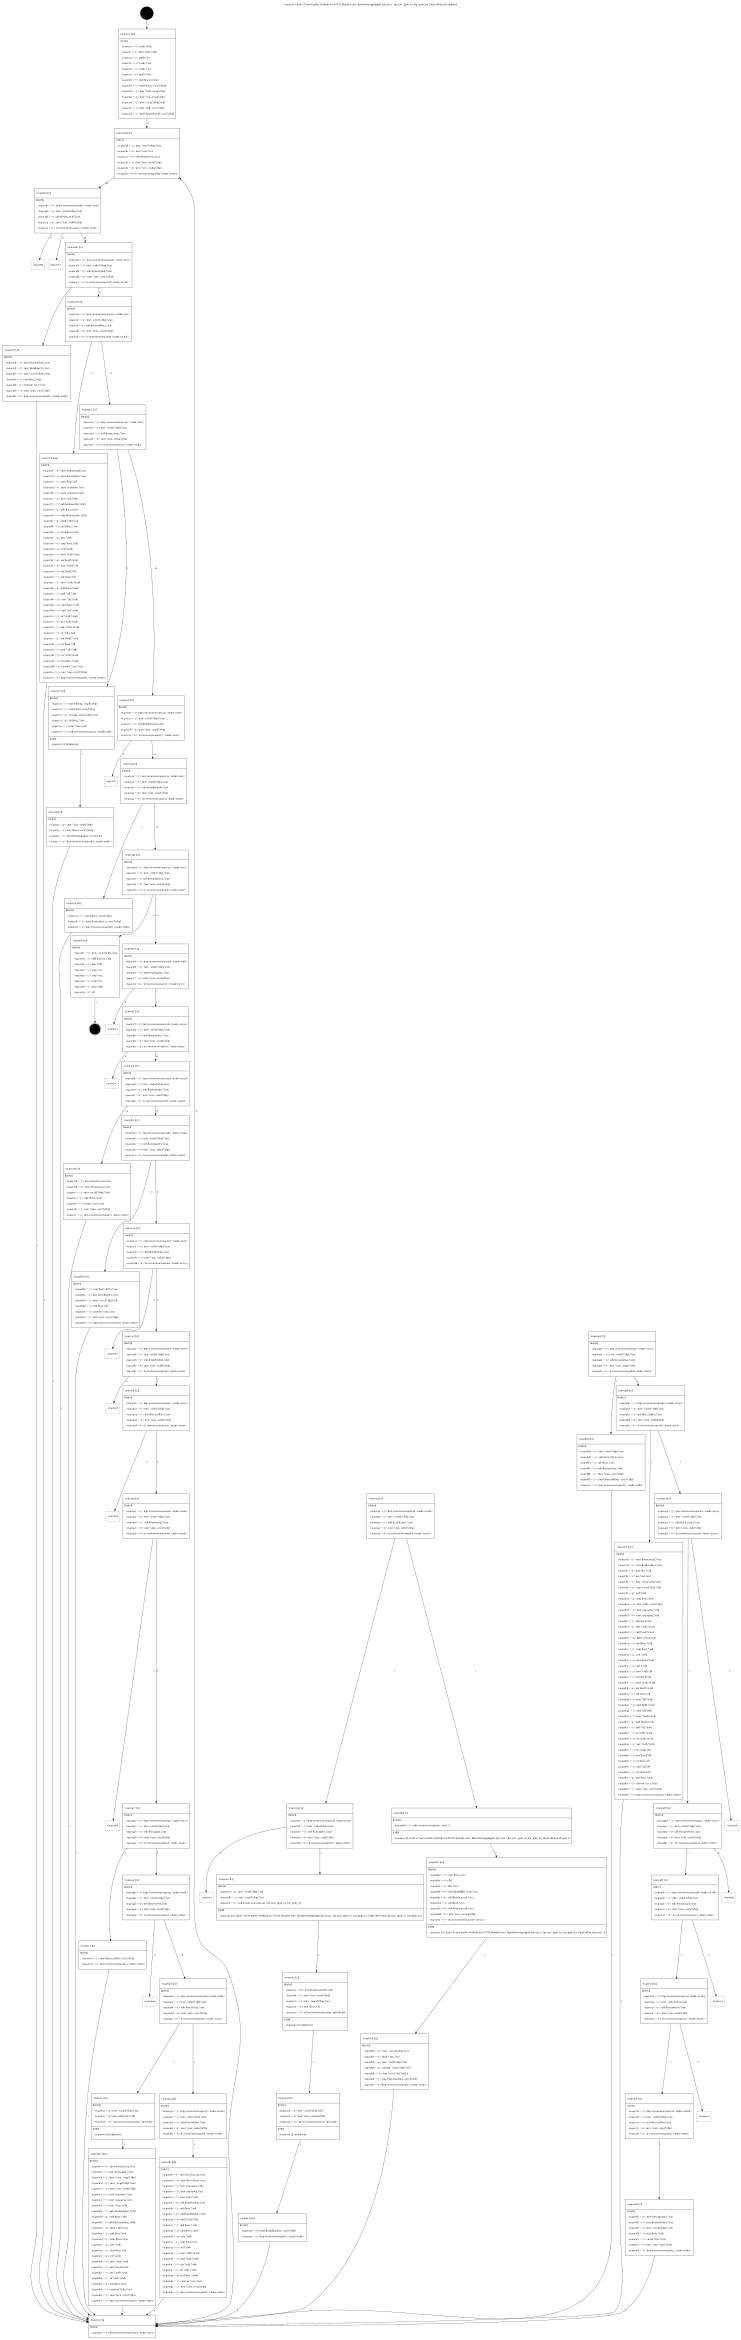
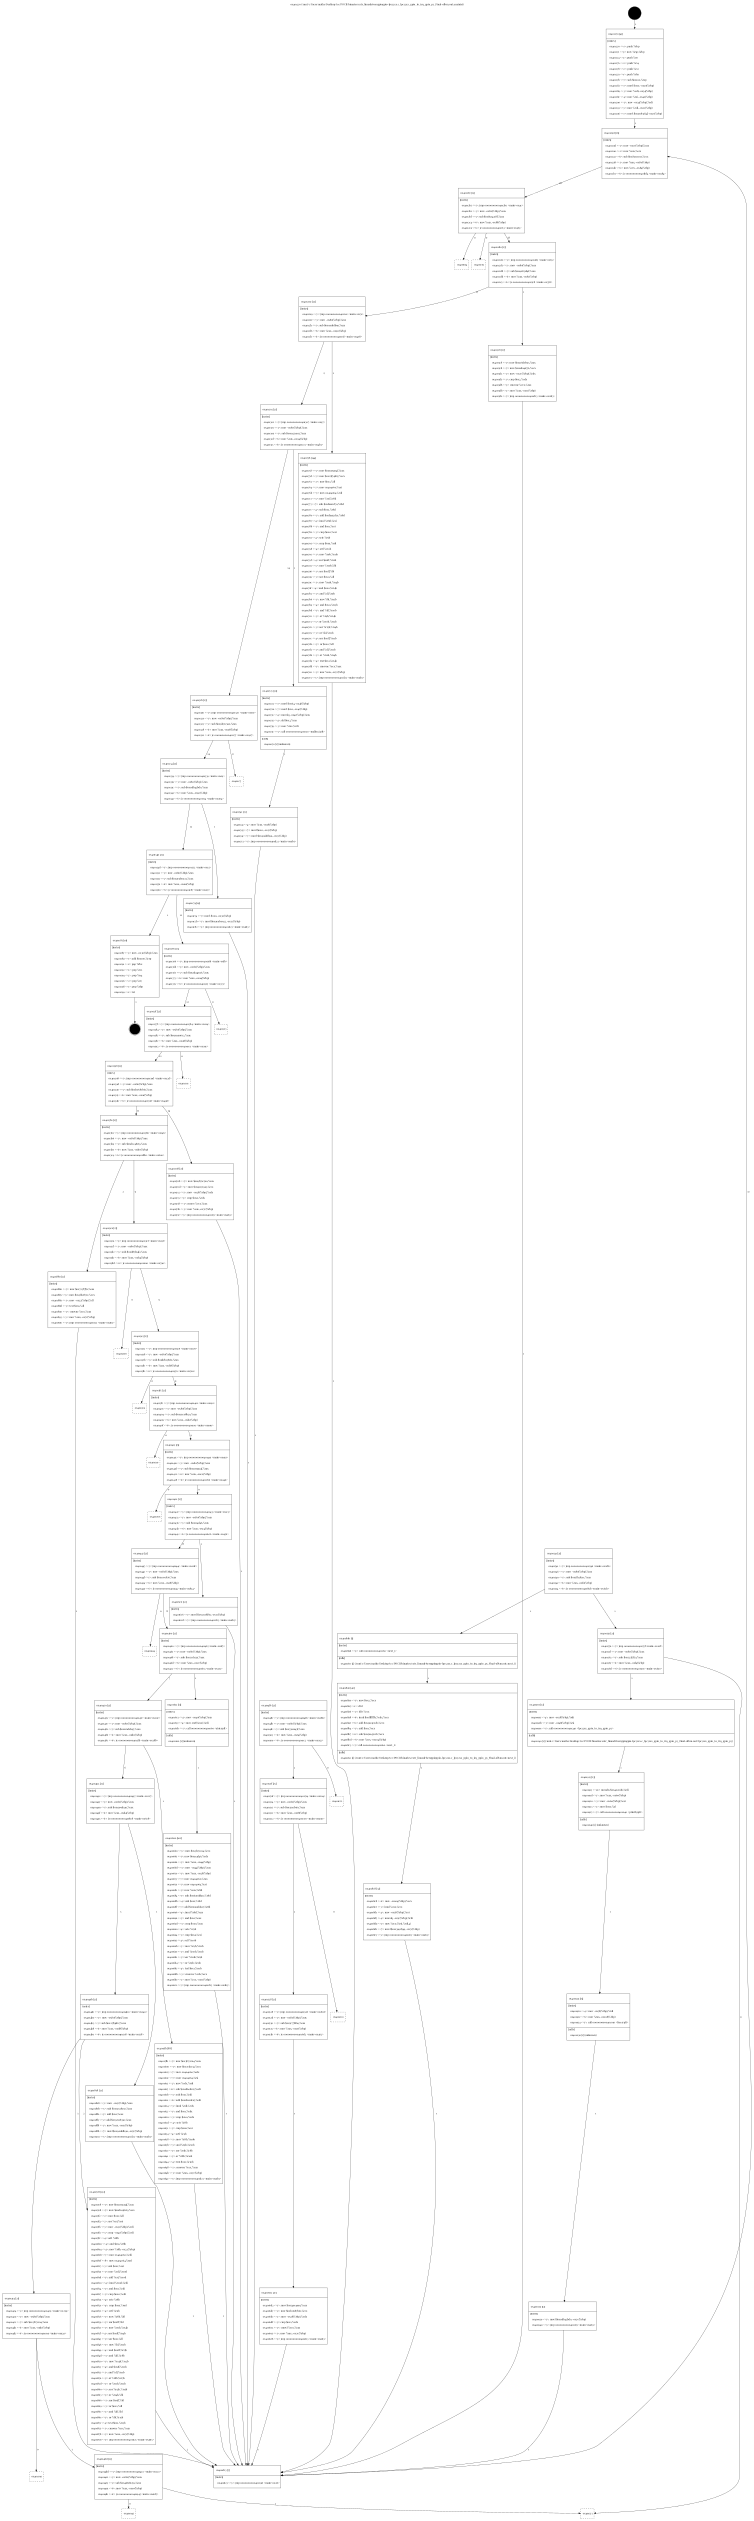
edge "0x401479 [25]" -> "0x401492 [25]": added, label "6"
edge "0x4014dd [25]" -> "0x4014f6 [25]": now "0x4014dd [25]" -> "0x401573"
